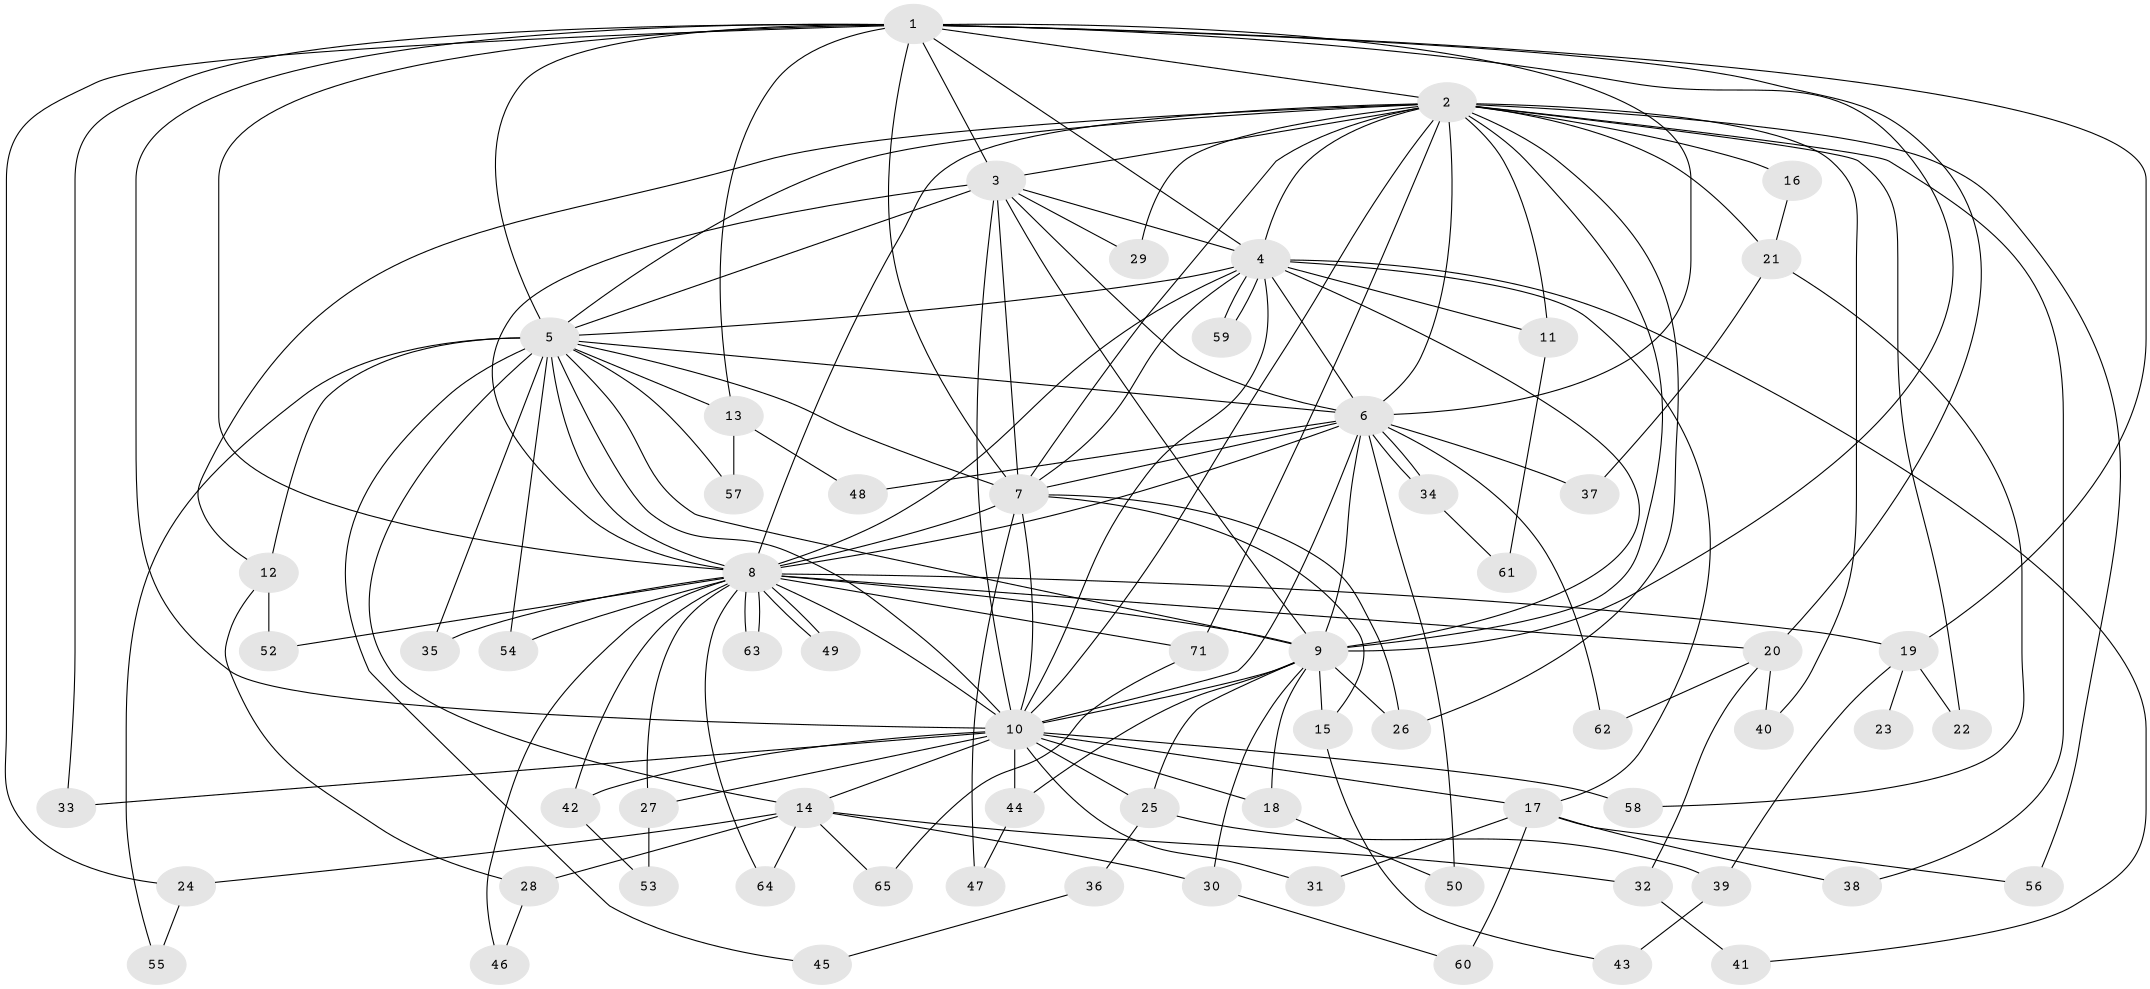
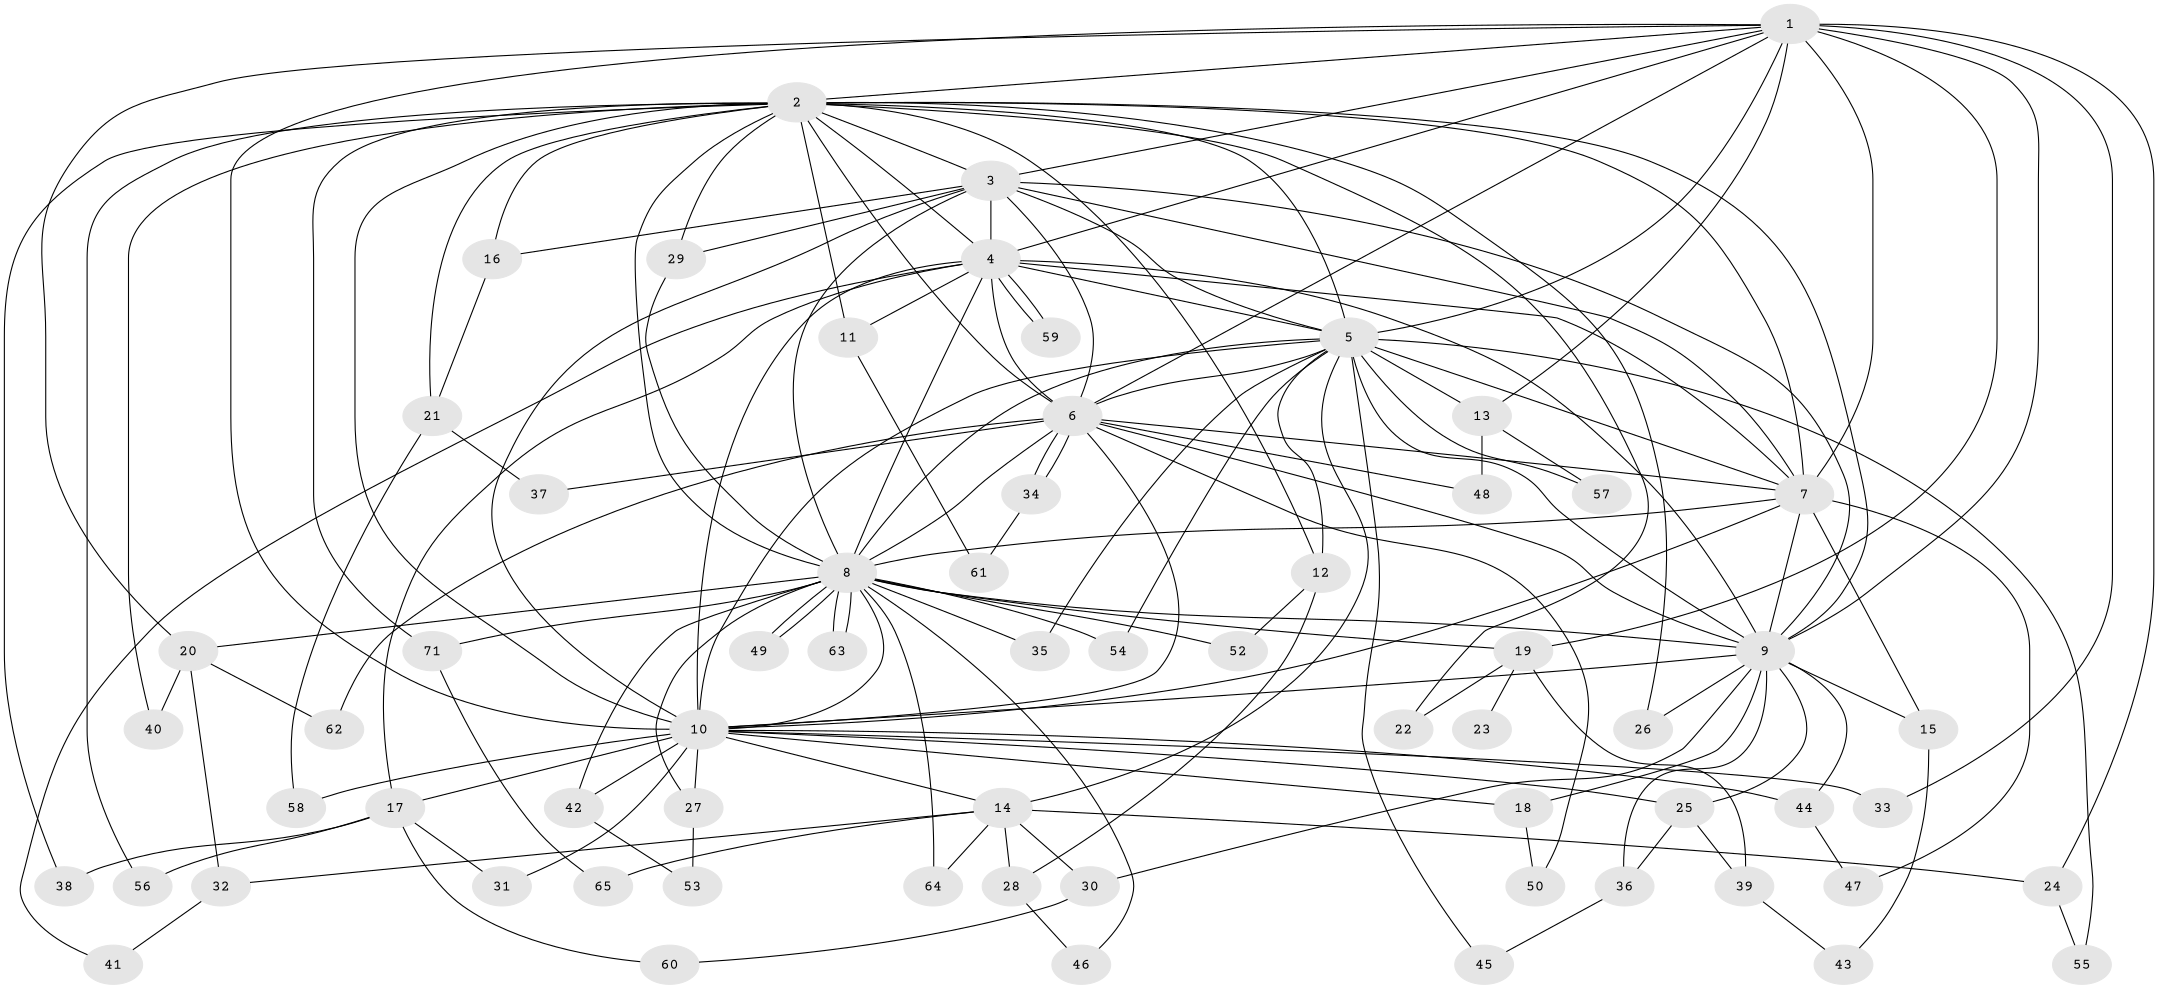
edge "1" -- "8": now "29" -- "8"
edge "3" -- "16": added
edge "7" -- "26": now "7" -- "9"
edge "9" -- "36": added
